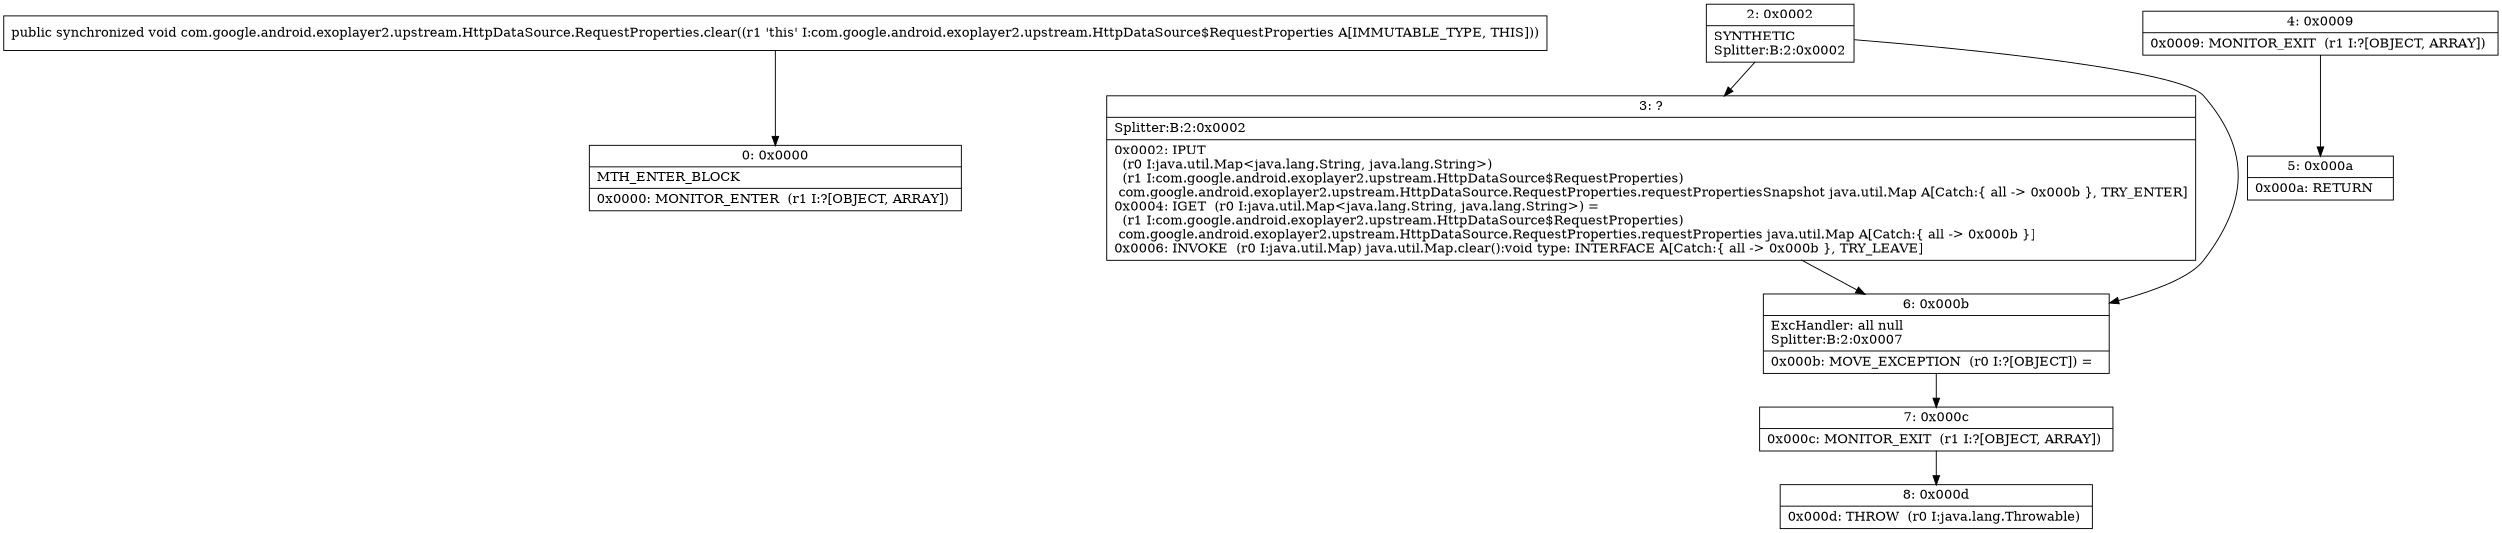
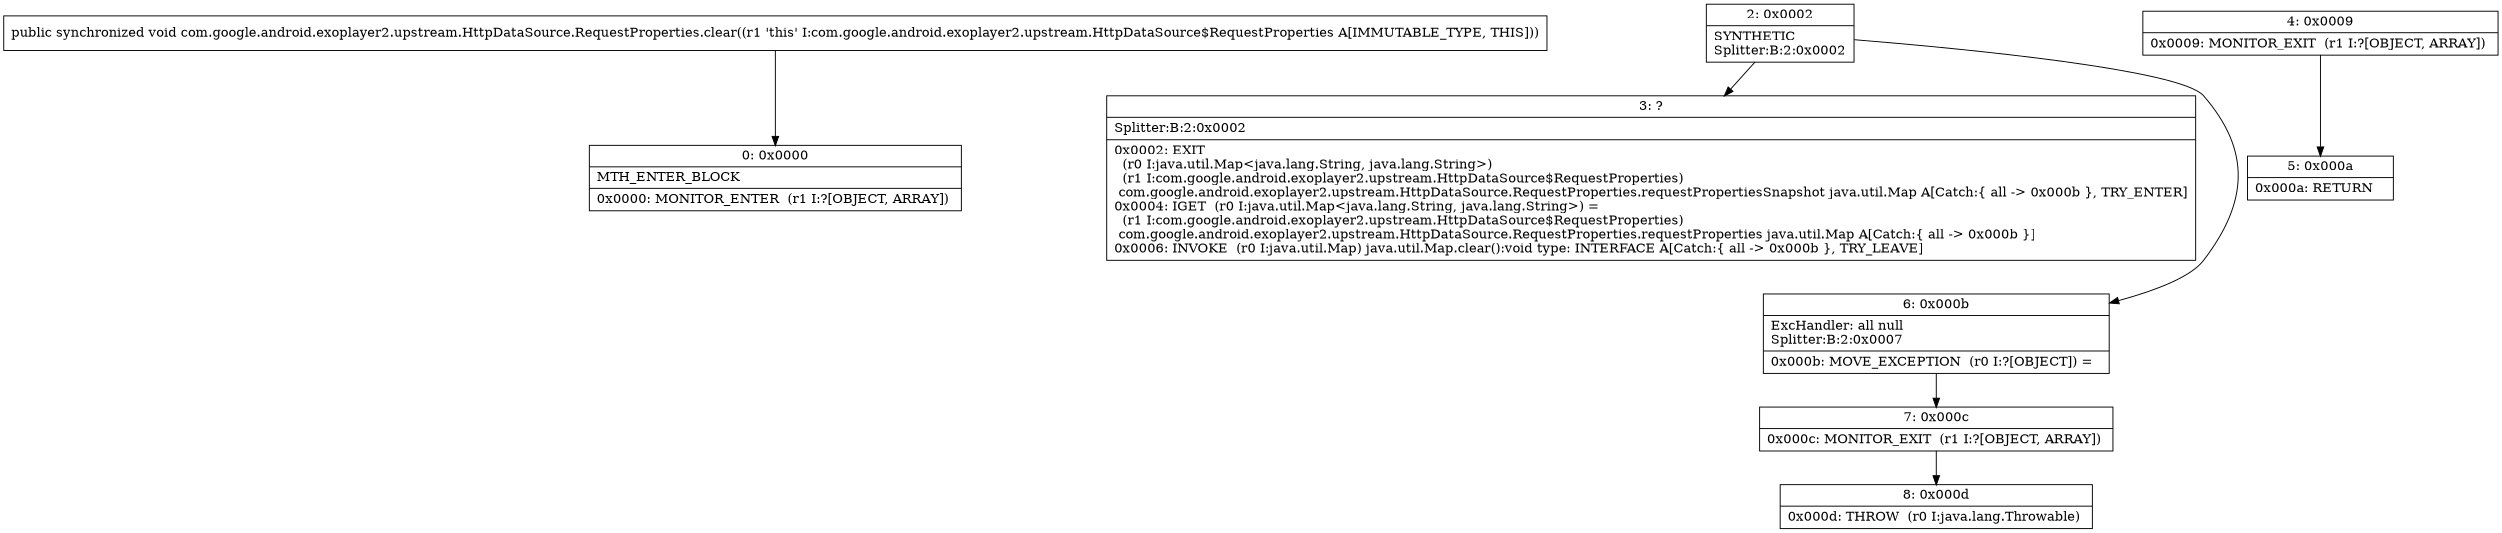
node "3: ?": text "0x0002: IPUT" -> "0x0002: EXIT"
edge "3: ?" -> "6: 0x000b": removed
